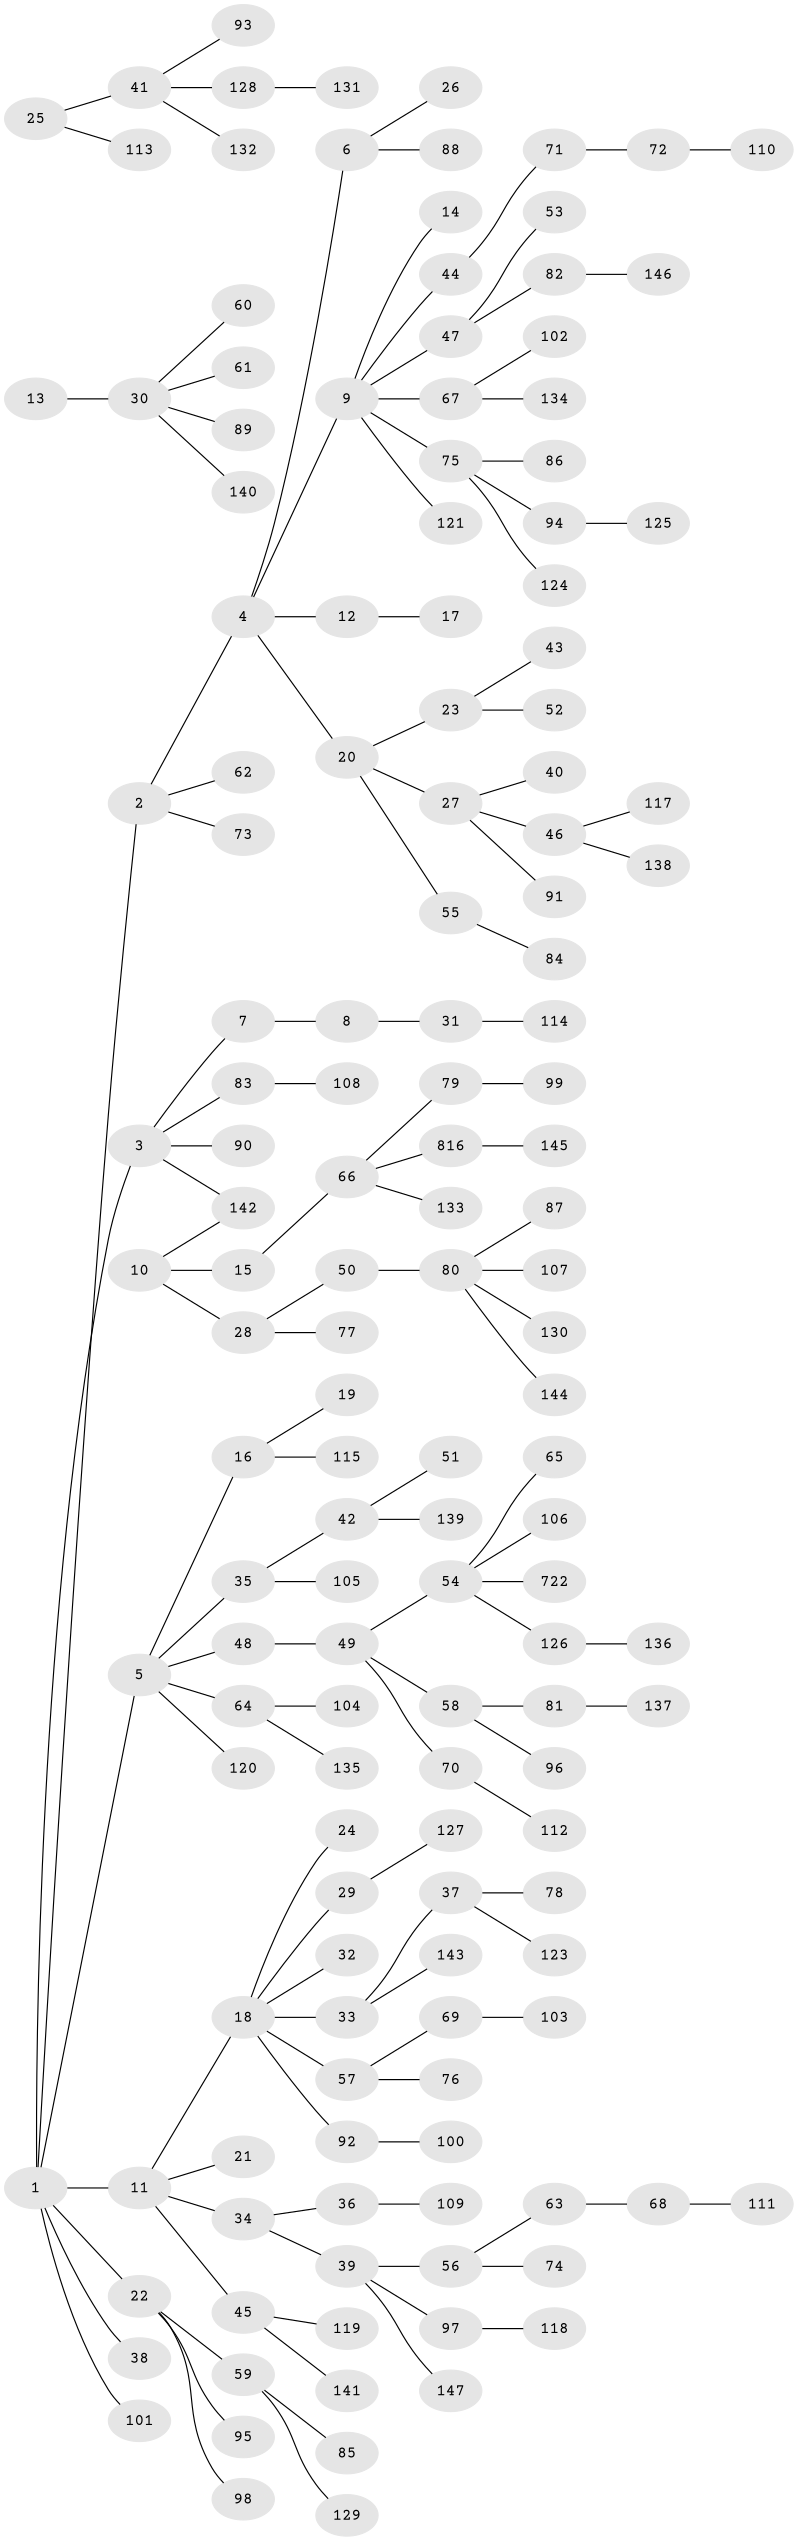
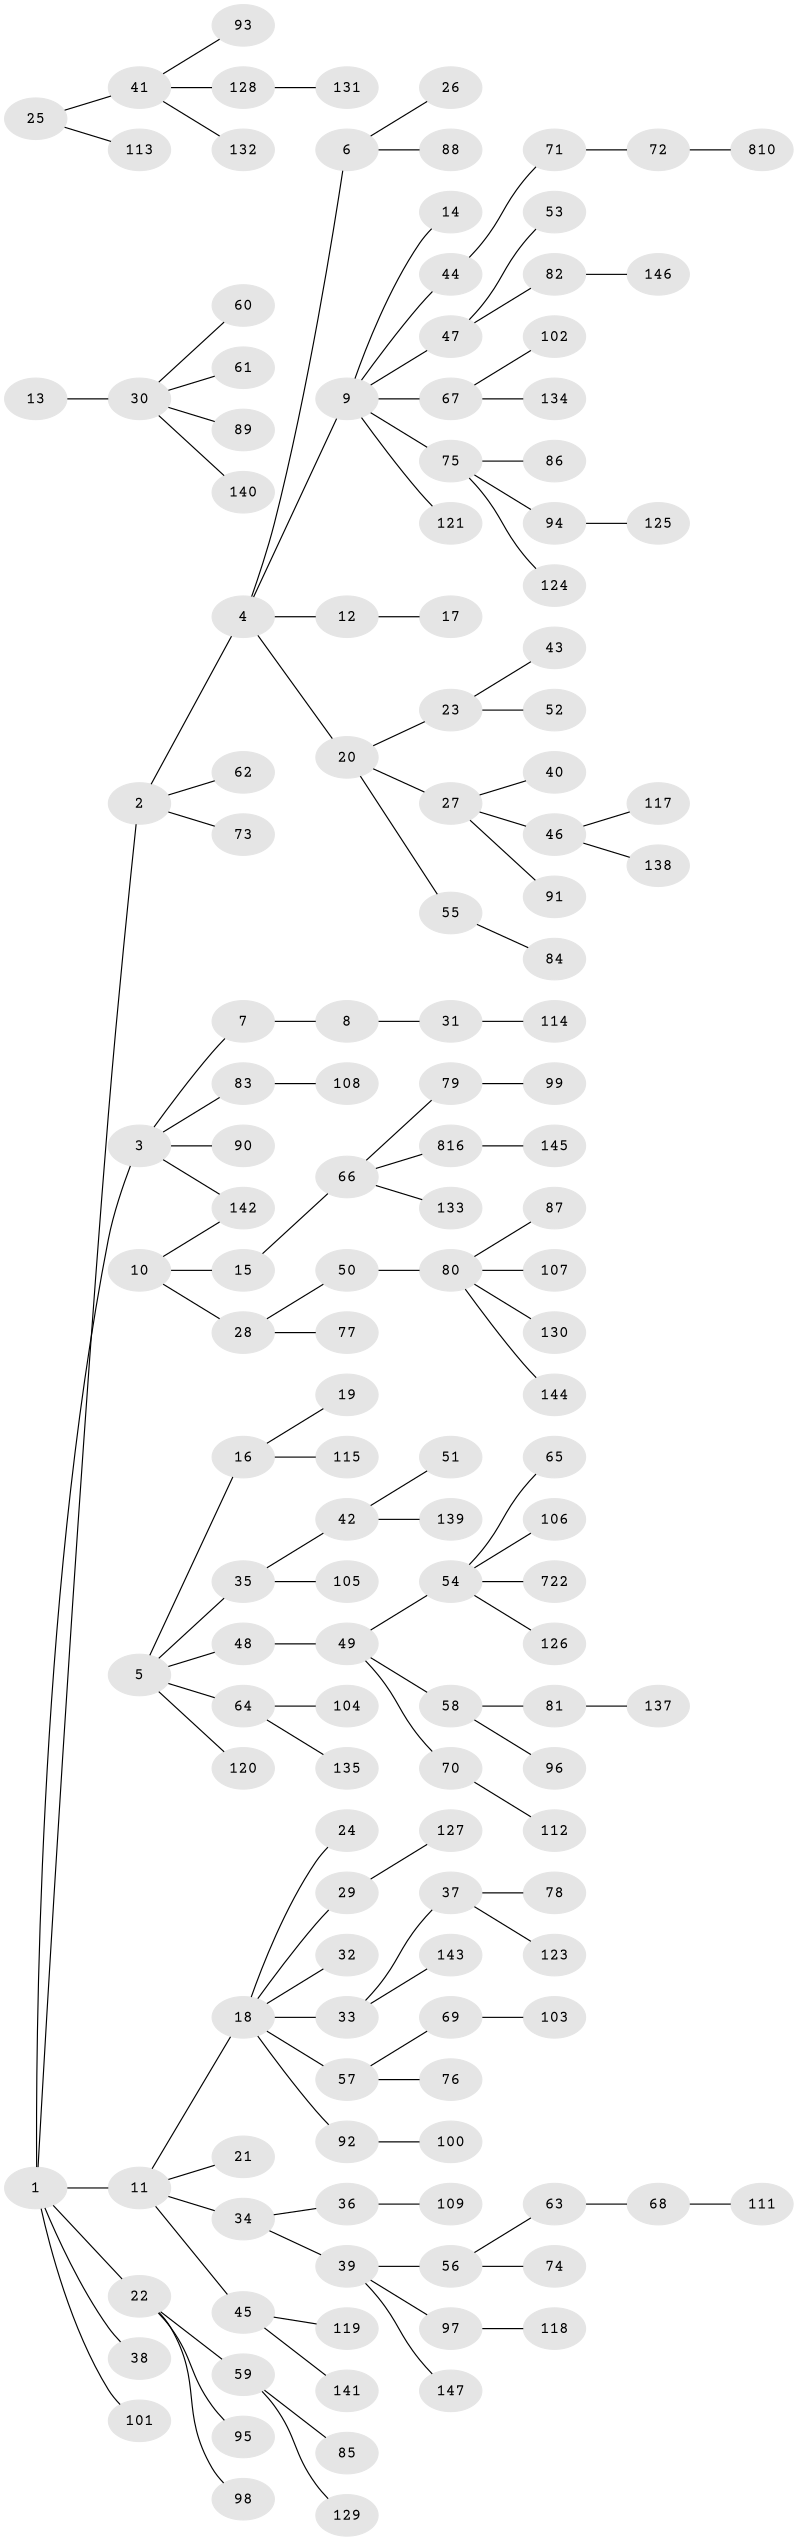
node "110": label "110" -> "810"
node "136": removed
edge "5" -- "1": removed
